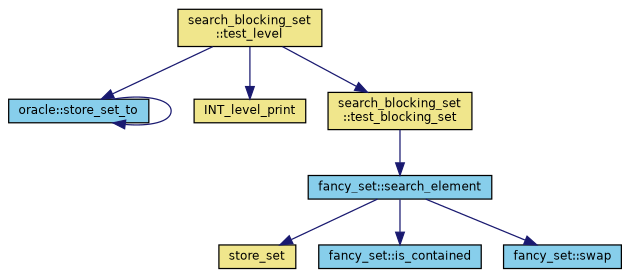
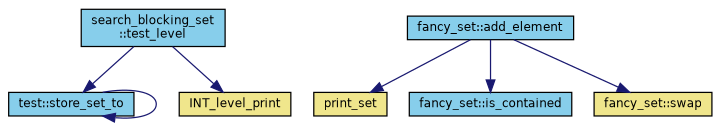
node "search_blocking_set ::test_level": fillcolor khaki -> skyblue
node "oracle::store_set_to": label "oracle::store_set_to" -> "test::store_set_to"
node "search_blocking_set ::test_blocking_set": removed
node "fancy_set::search_element": label "fancy_set::search_element" -> "fancy_set::add_element"
node "store_set": label "store_set" -> "print_set"
node "fancy_set::swap": fillcolor skyblue -> khaki
